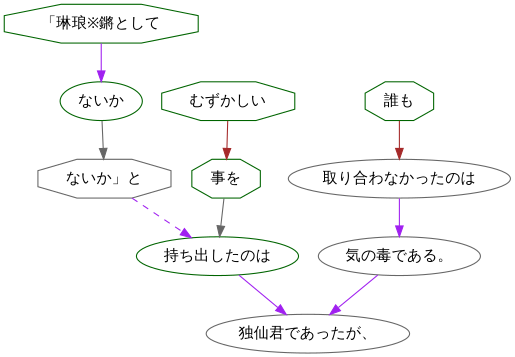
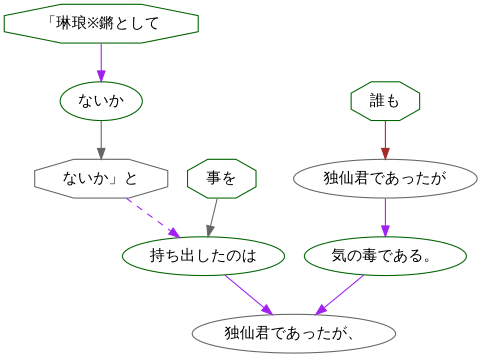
node "むずかしい": removed
node "取り合わなかったのは": label "取り合わなかったのは" -> "独仙君であったが"
node "気の毒である。": color gray40 -> darkgreen
